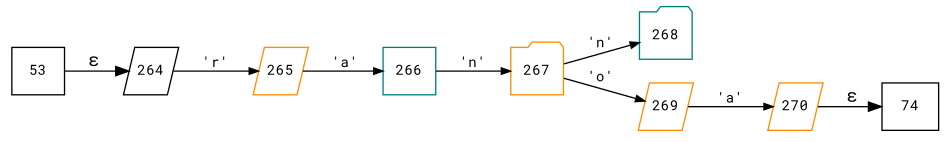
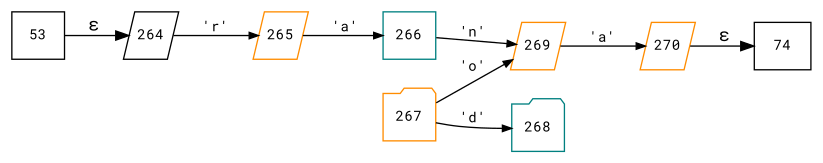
edge "267" -> "268": label "'n'" -> "'d'"
edge "266" -> "267": now "266" -> "269"
